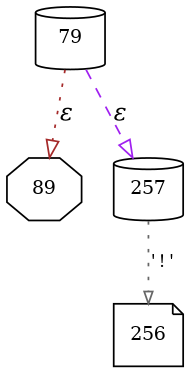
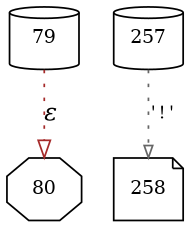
edge "79" -> "257": removed, label "ε"
node "89": label "89" -> "80"
node "256": label "256" -> "258"
